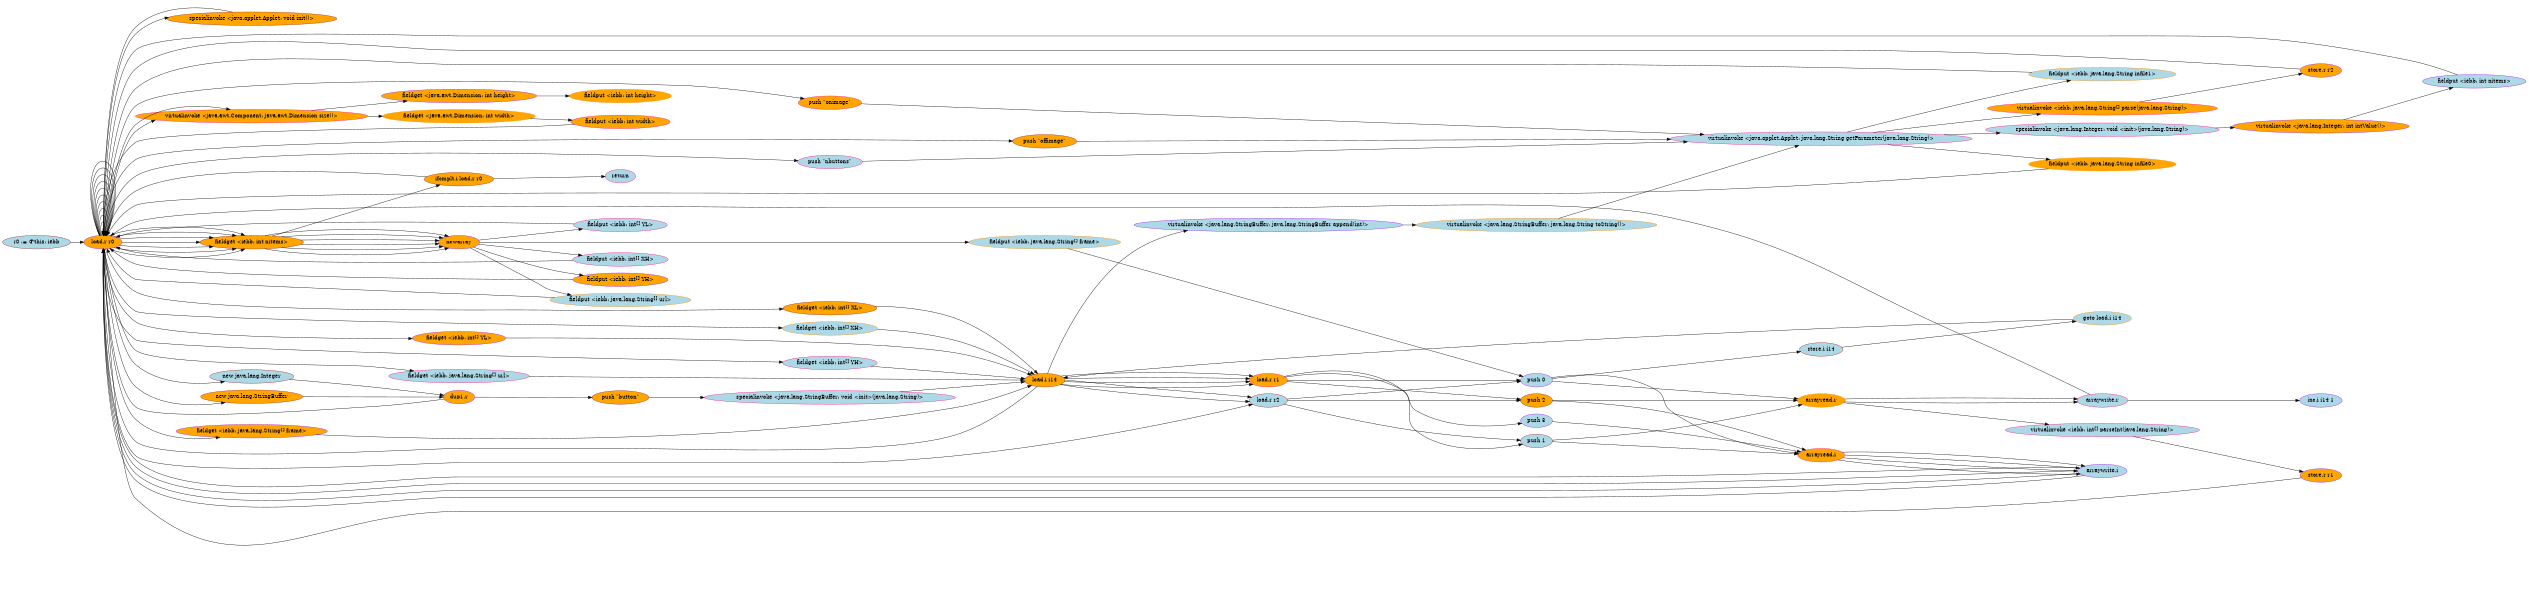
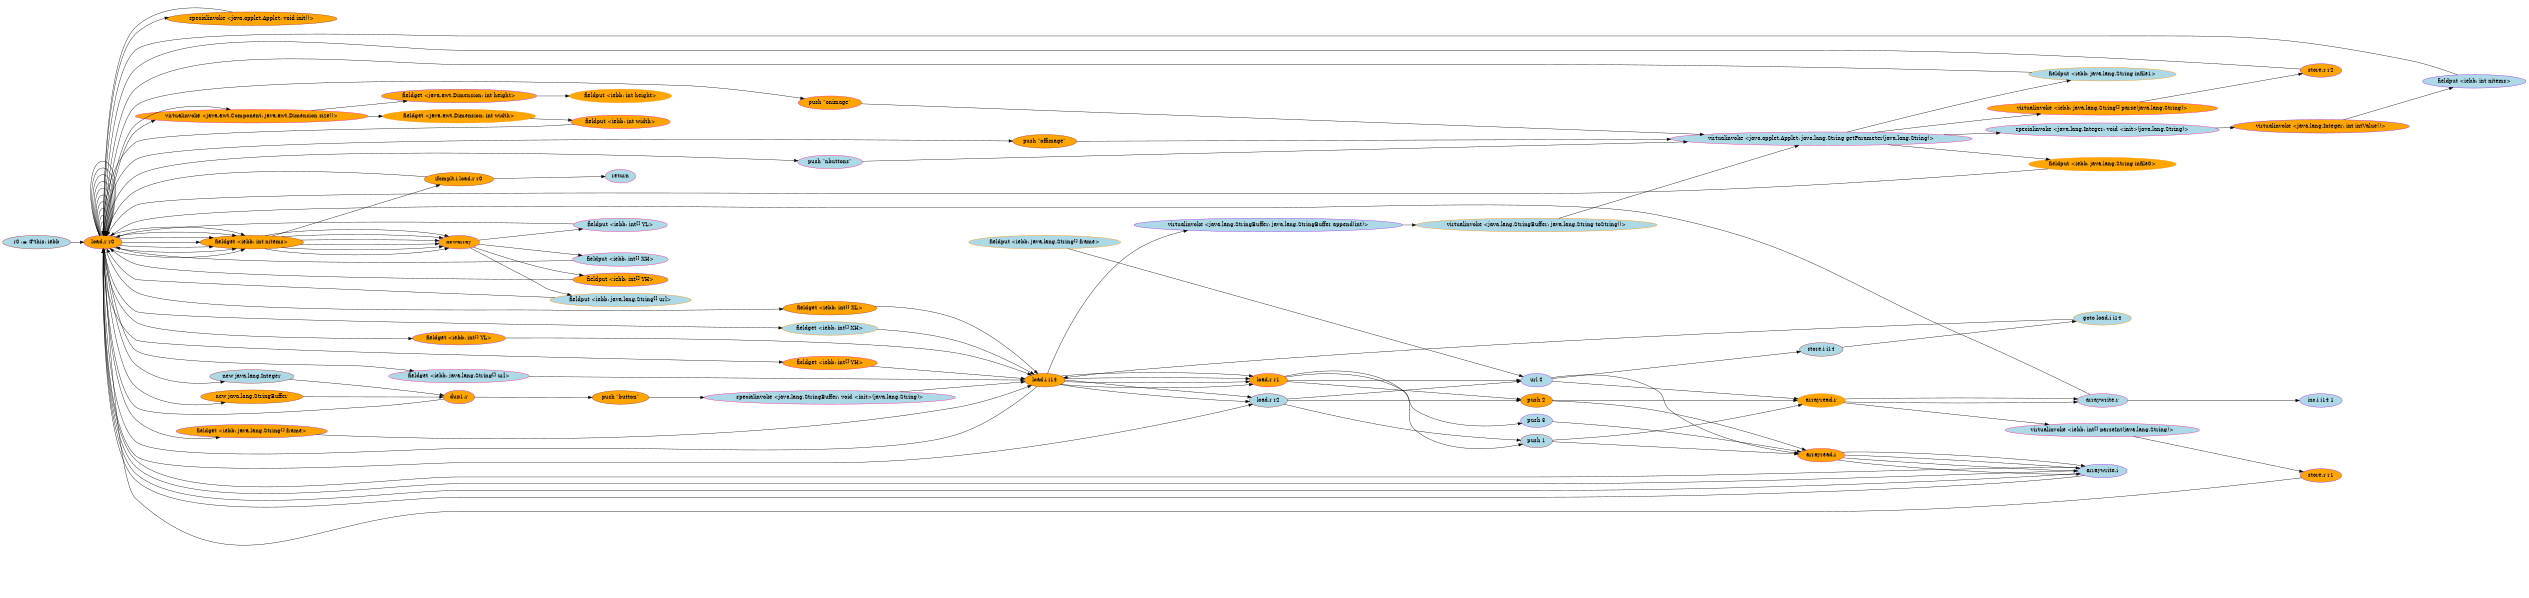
edge "newarray" -> "fieldput <iebb: java.lang.String[] frame>": removed
node "fieldget <iebb: int[] YH>": fillcolor lightblue -> orange
node "push 0": label "push 0" -> "url 0"
